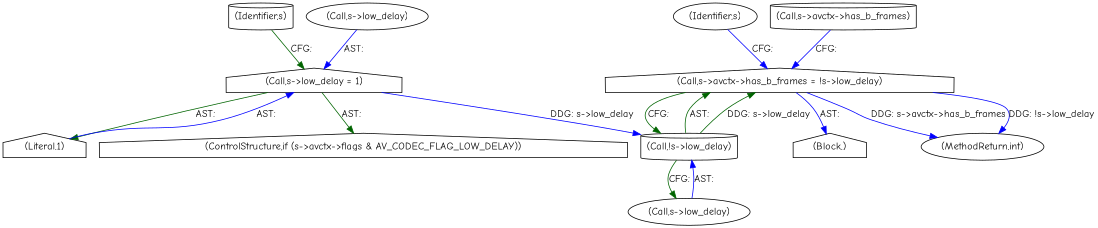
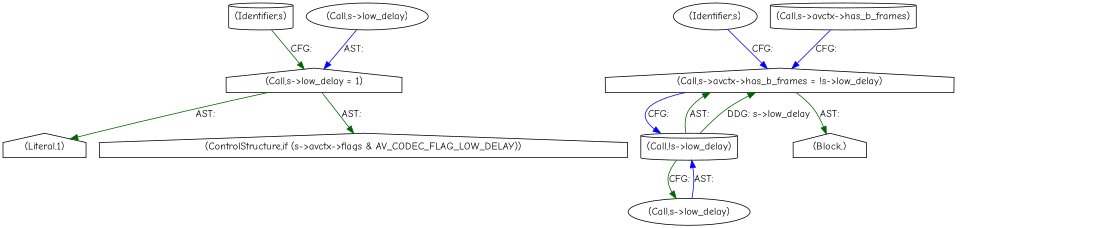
edge "(Call,s->avctx->has_b_frames = !s->low_delay)" -> "(Call,!s->low_delay)": color darkgreen -> blue
edge "(Call,s->avctx->has_b_frames = !s->low_delay)" -> "(Block,)": color blue -> darkgreen
edge "(Call,s->low_delay = 1)" -> "(Call,!s->low_delay)": removed, label "DDG: s->low_delay"
edge "(Literal,1)" -> "(Call,s->low_delay = 1)": removed, label "AST:"
node "(MethodReturn,int)": removed
